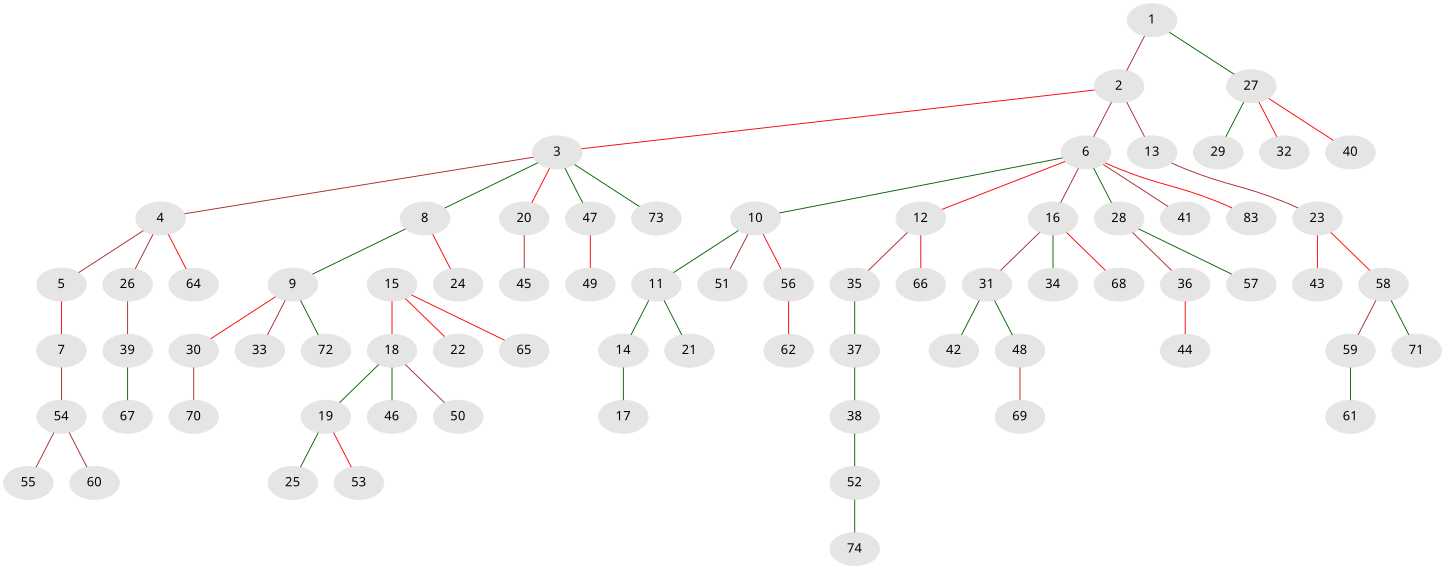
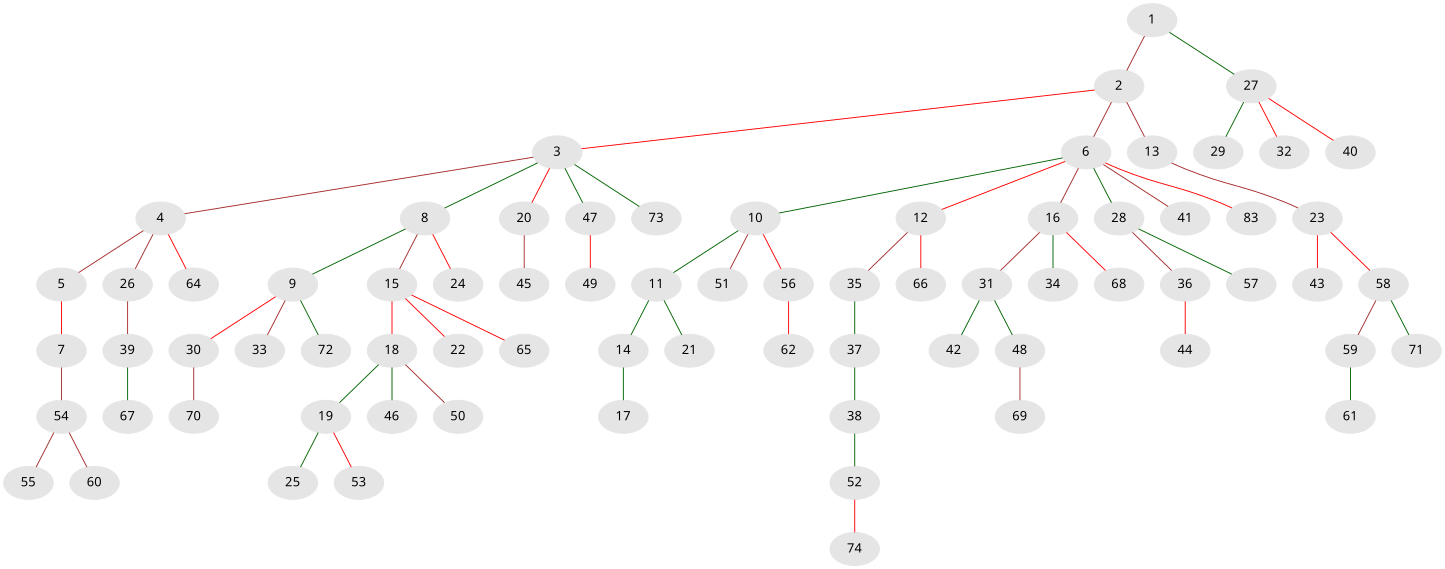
edge "8" -- "15": added
edge "52" -- "74": color darkgreen -> red
